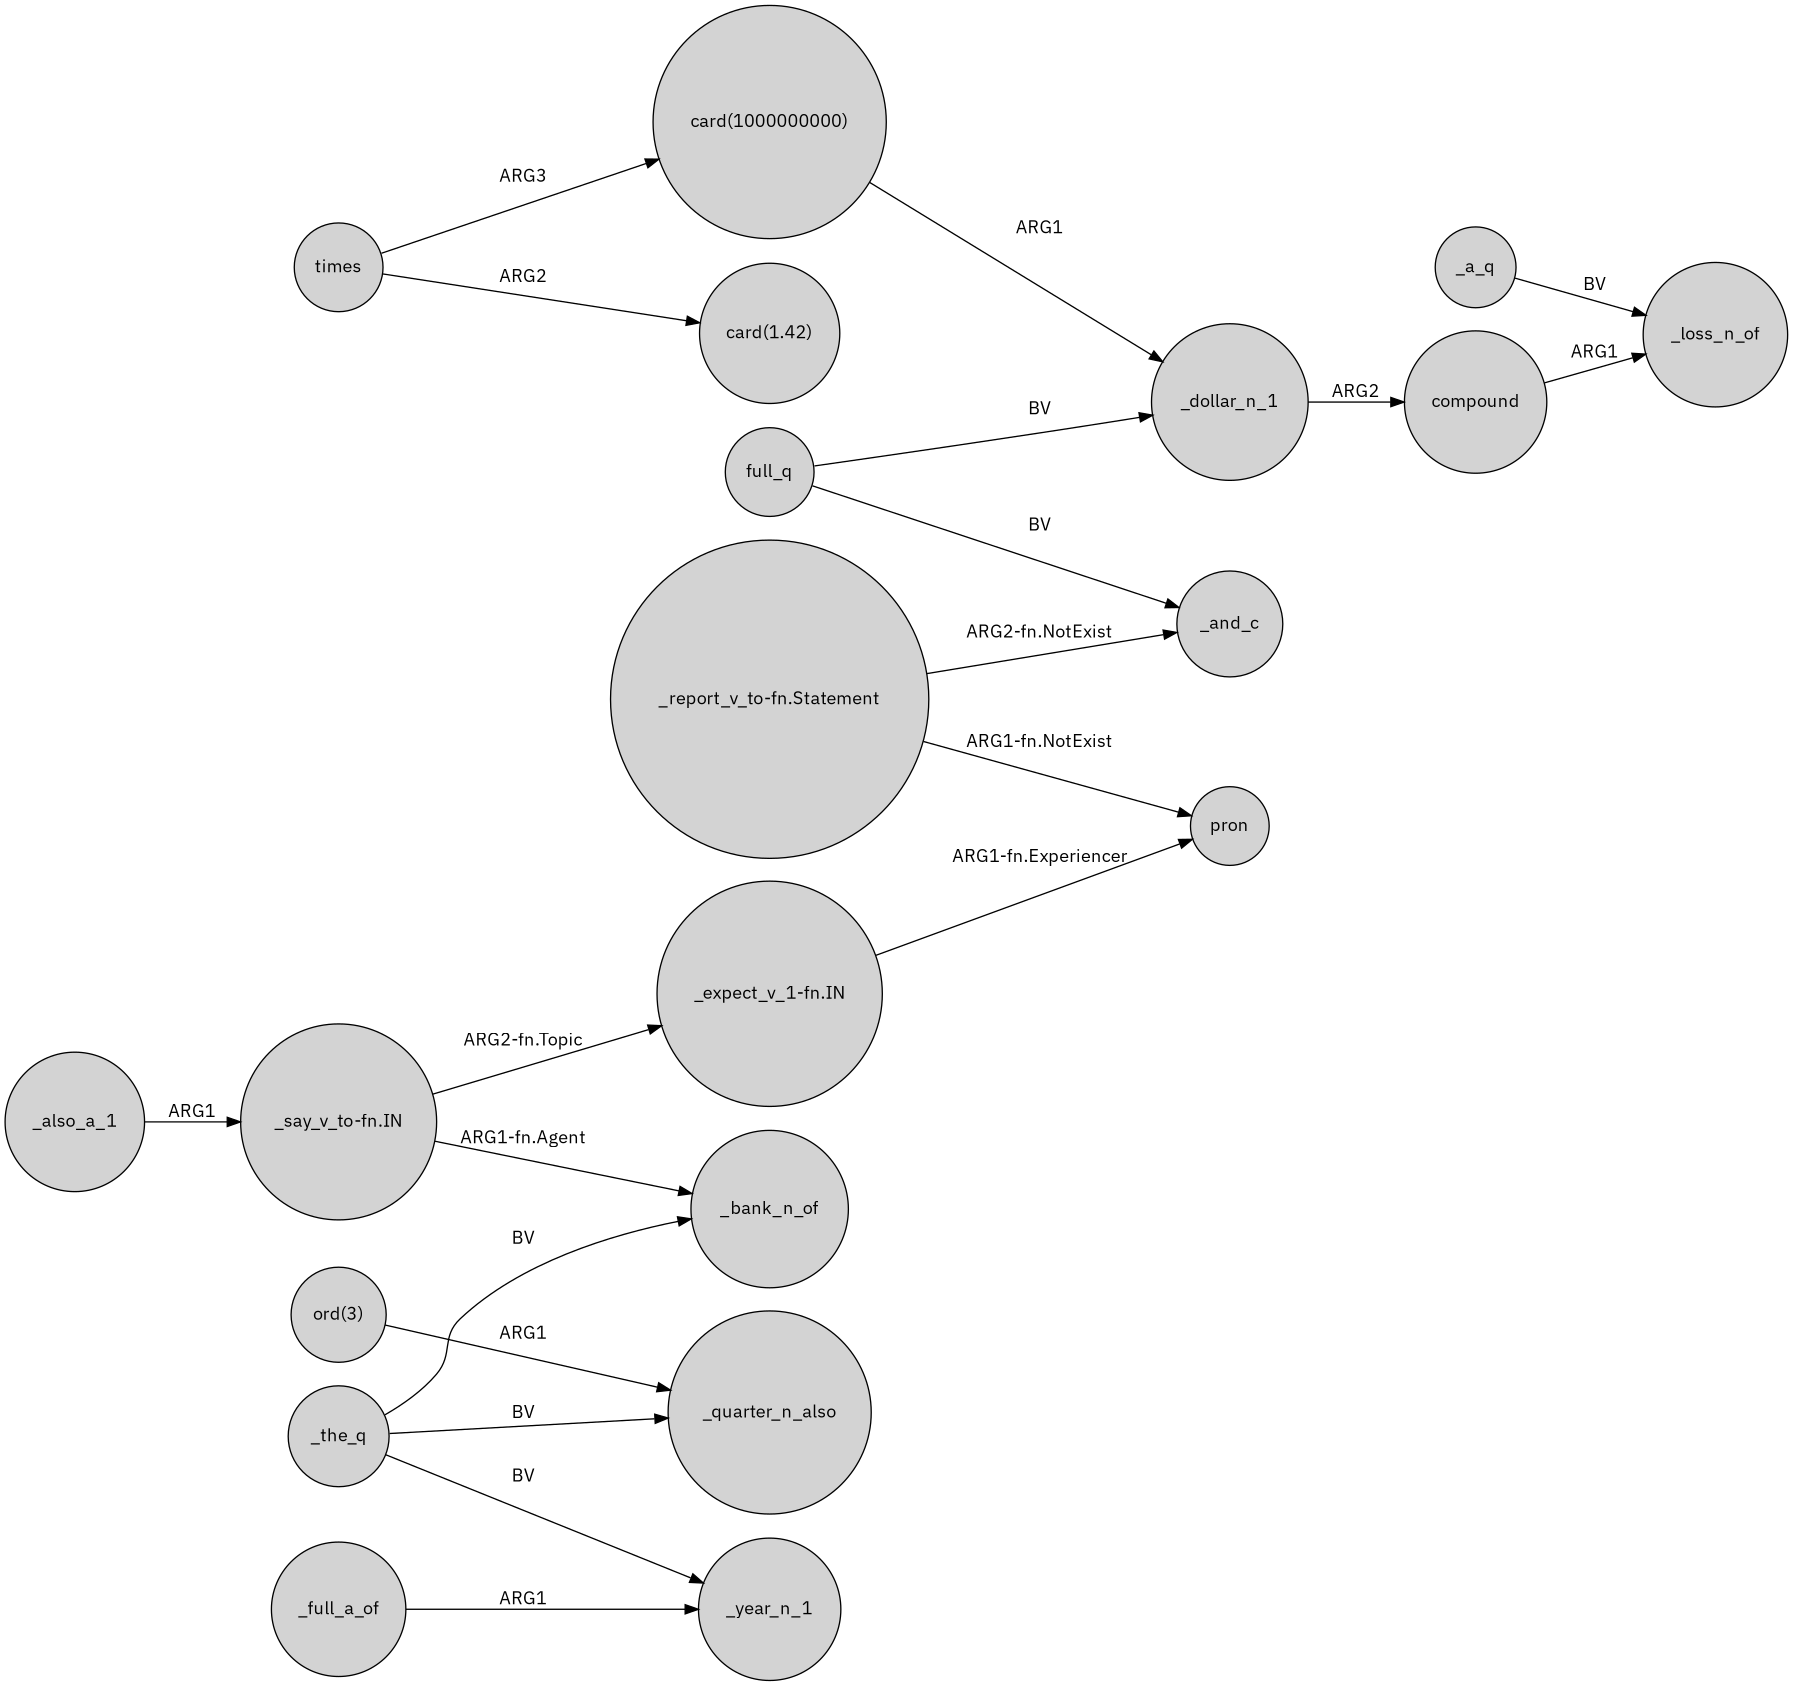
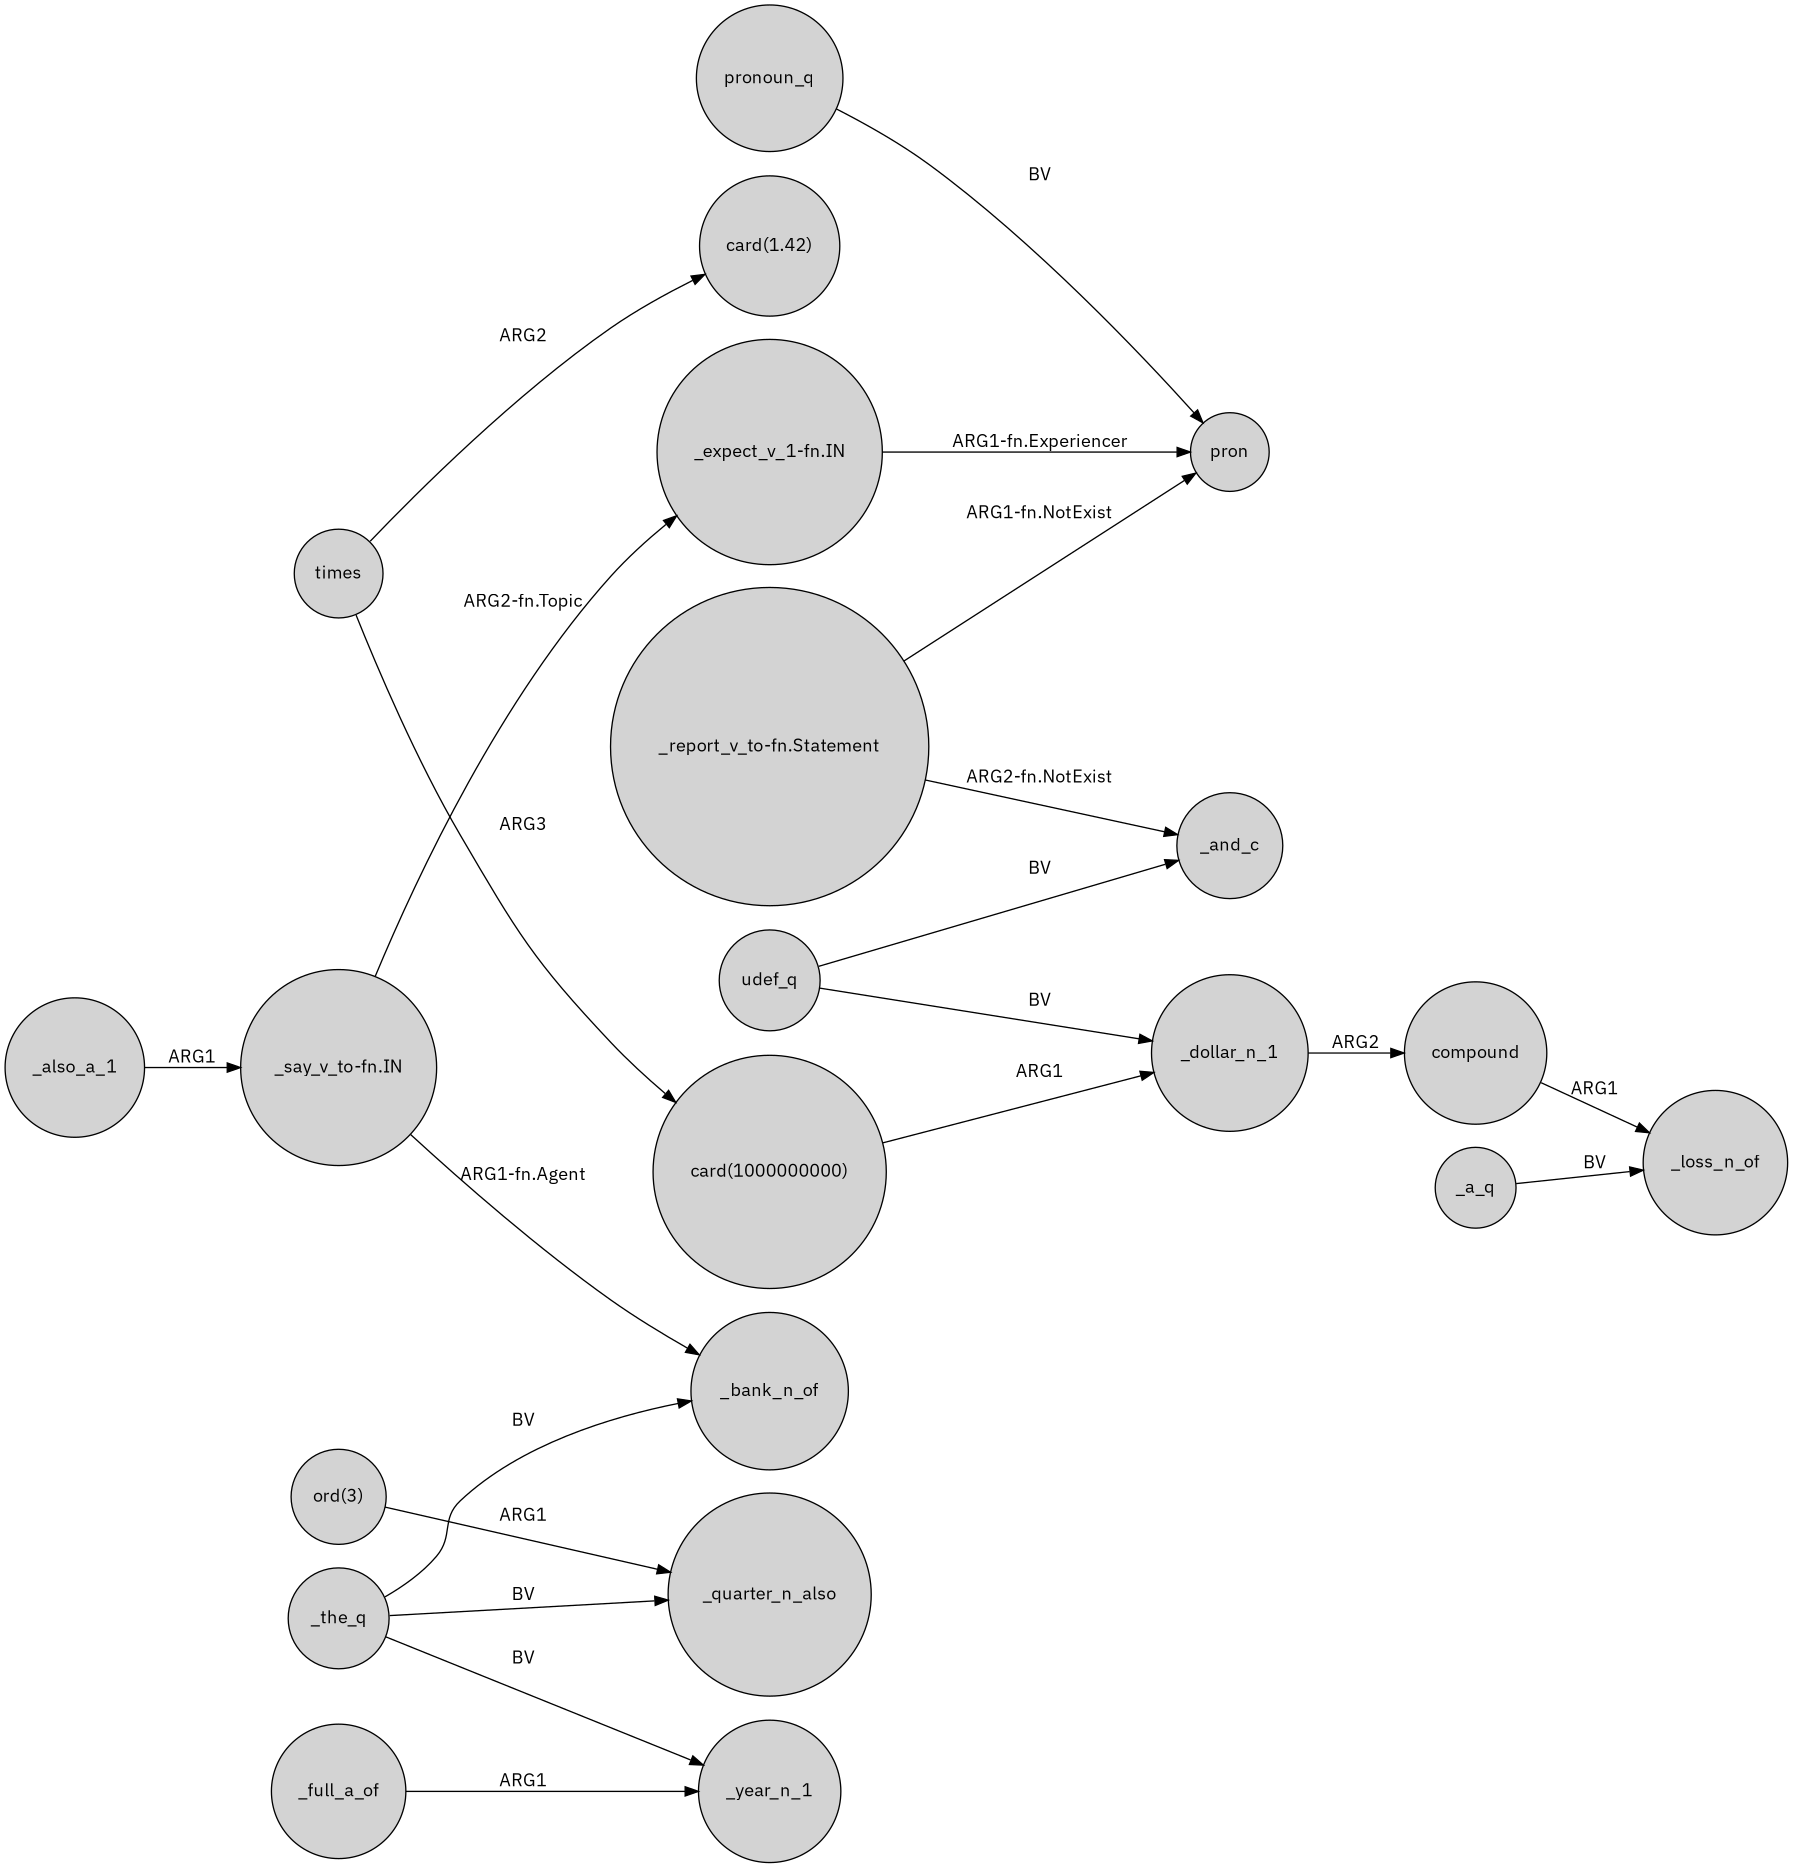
node "pronoun_q": added
node "full_q": label "full_q" -> "udef_q"
